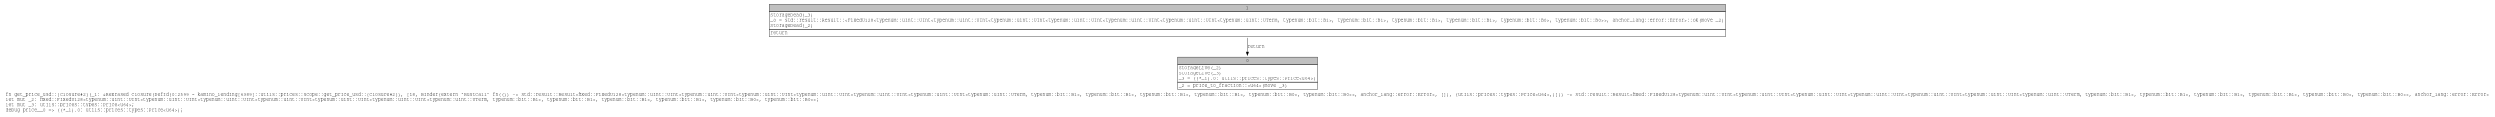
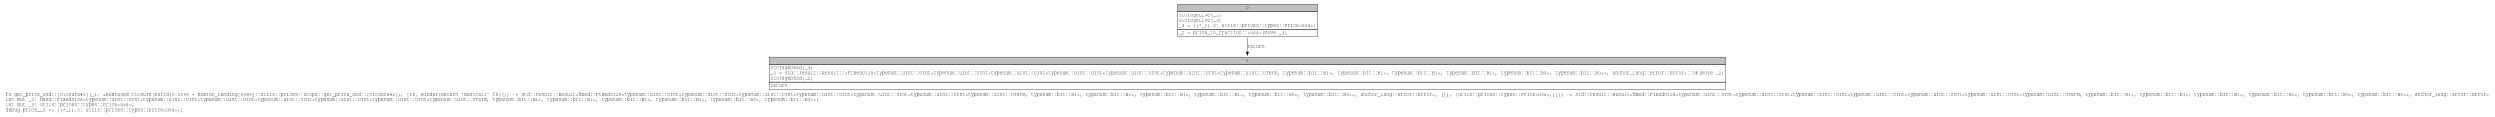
edge "1" -> "0": reversed
